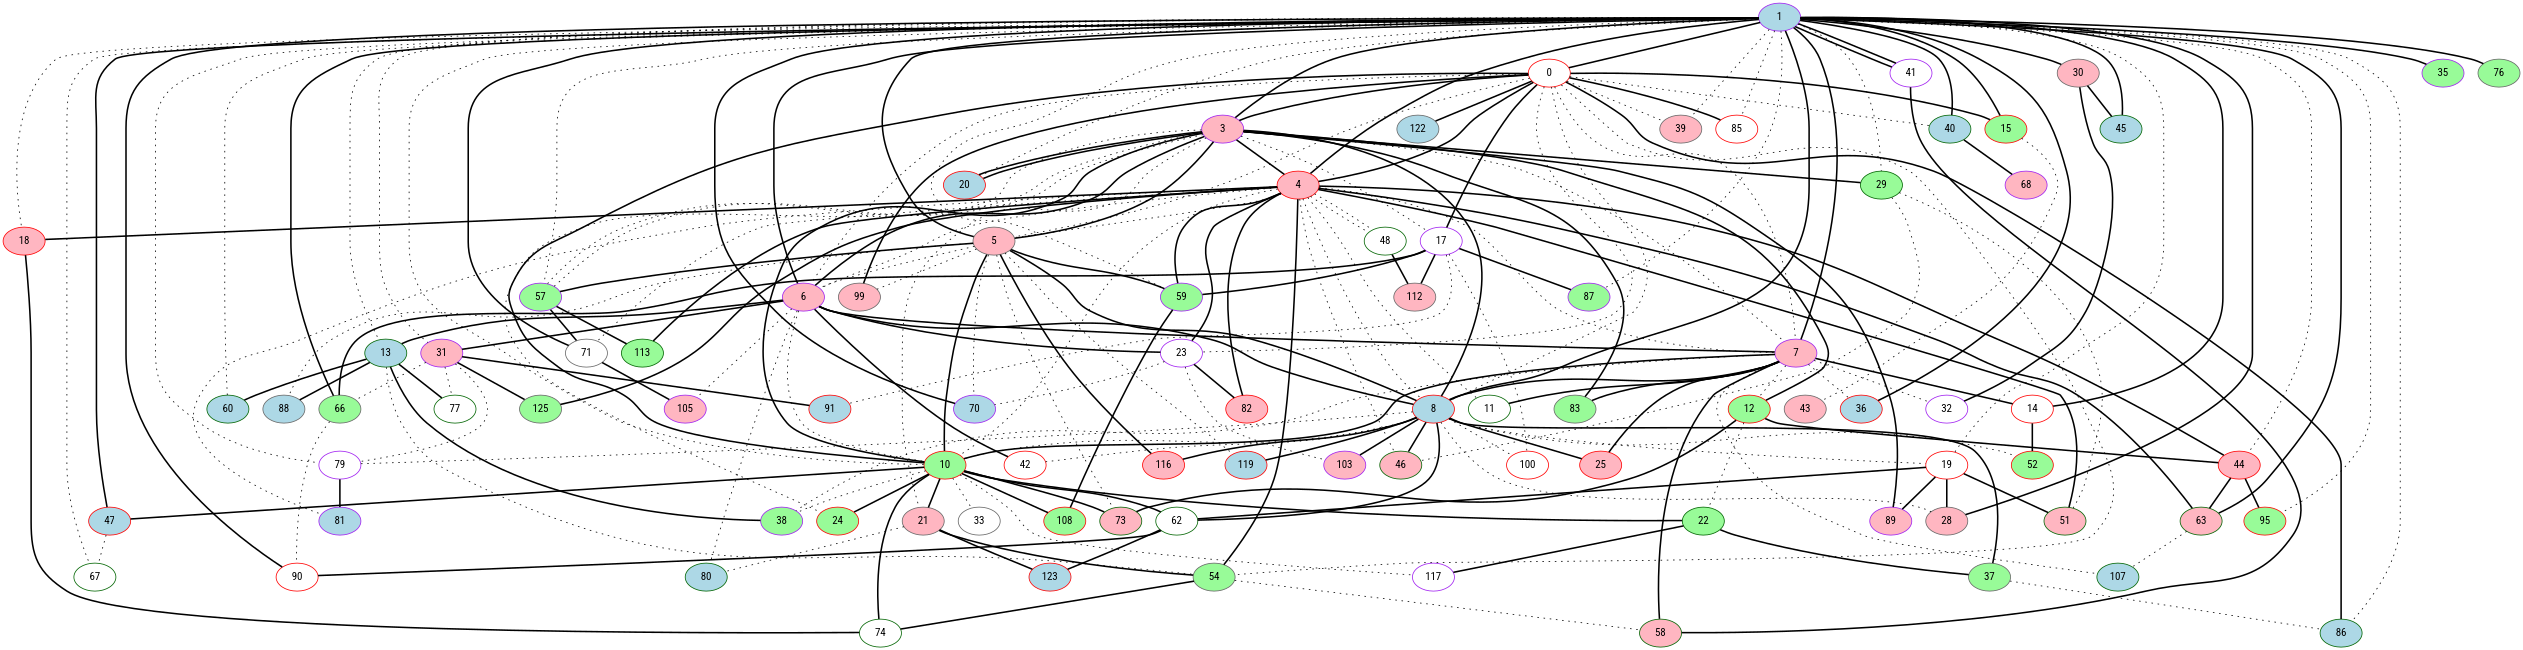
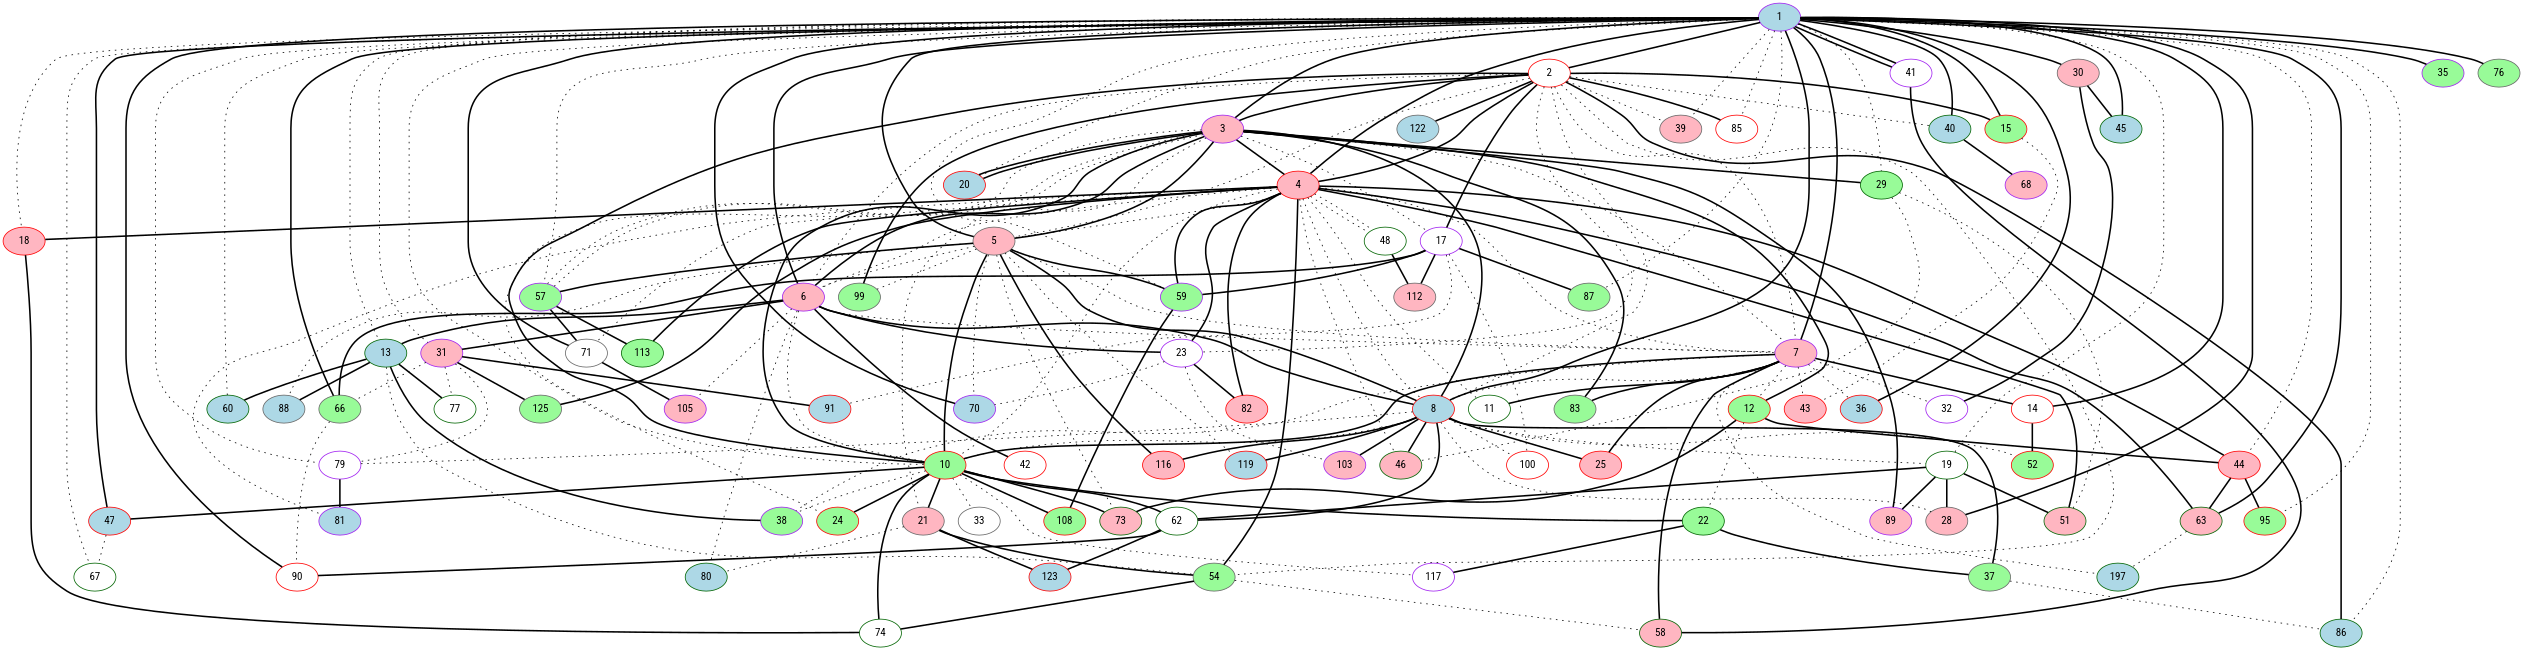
node "0": label "0" -> "2"
node "99": fillcolor lightpink -> palegreen
node "87": color purple -> gray40
edge "5" -- "7": added
edge "6" -- "7": style bold -> dotted
edge "7" -- "8": style bold -> dotted
edge "7" -- "43": added
node "43": color gray40 -> red
edge "8" -- "42": removed
node "19": color red -> darkgreen
node "107": label "107" -> "197"
